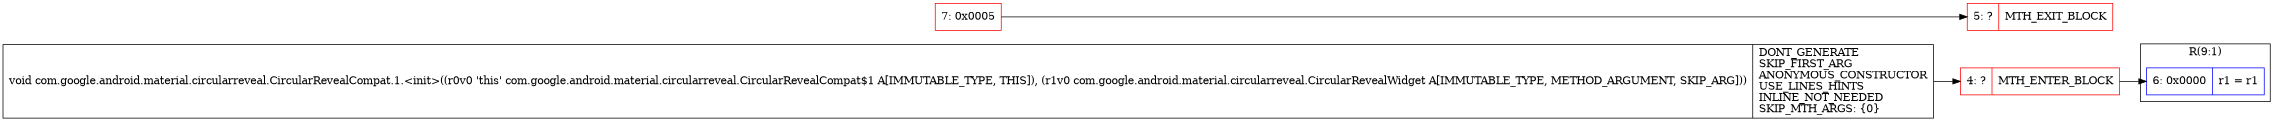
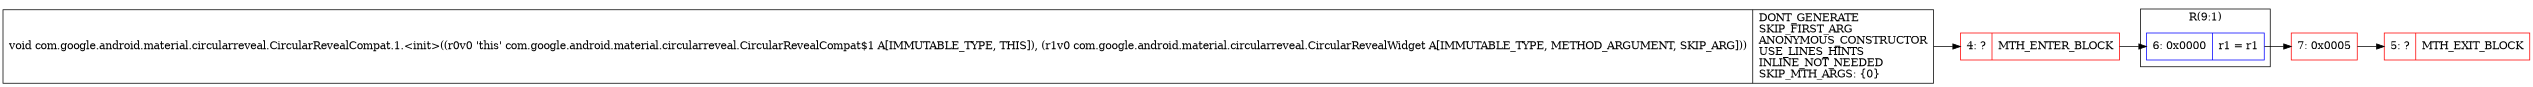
edge "6: 0x0000" -> "7: 0x0005": added
